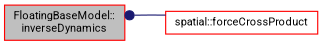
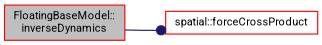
edge "spatial::forceCrossProduct" -> "FloatingBaseModel:: inverseDynamics": reversed
